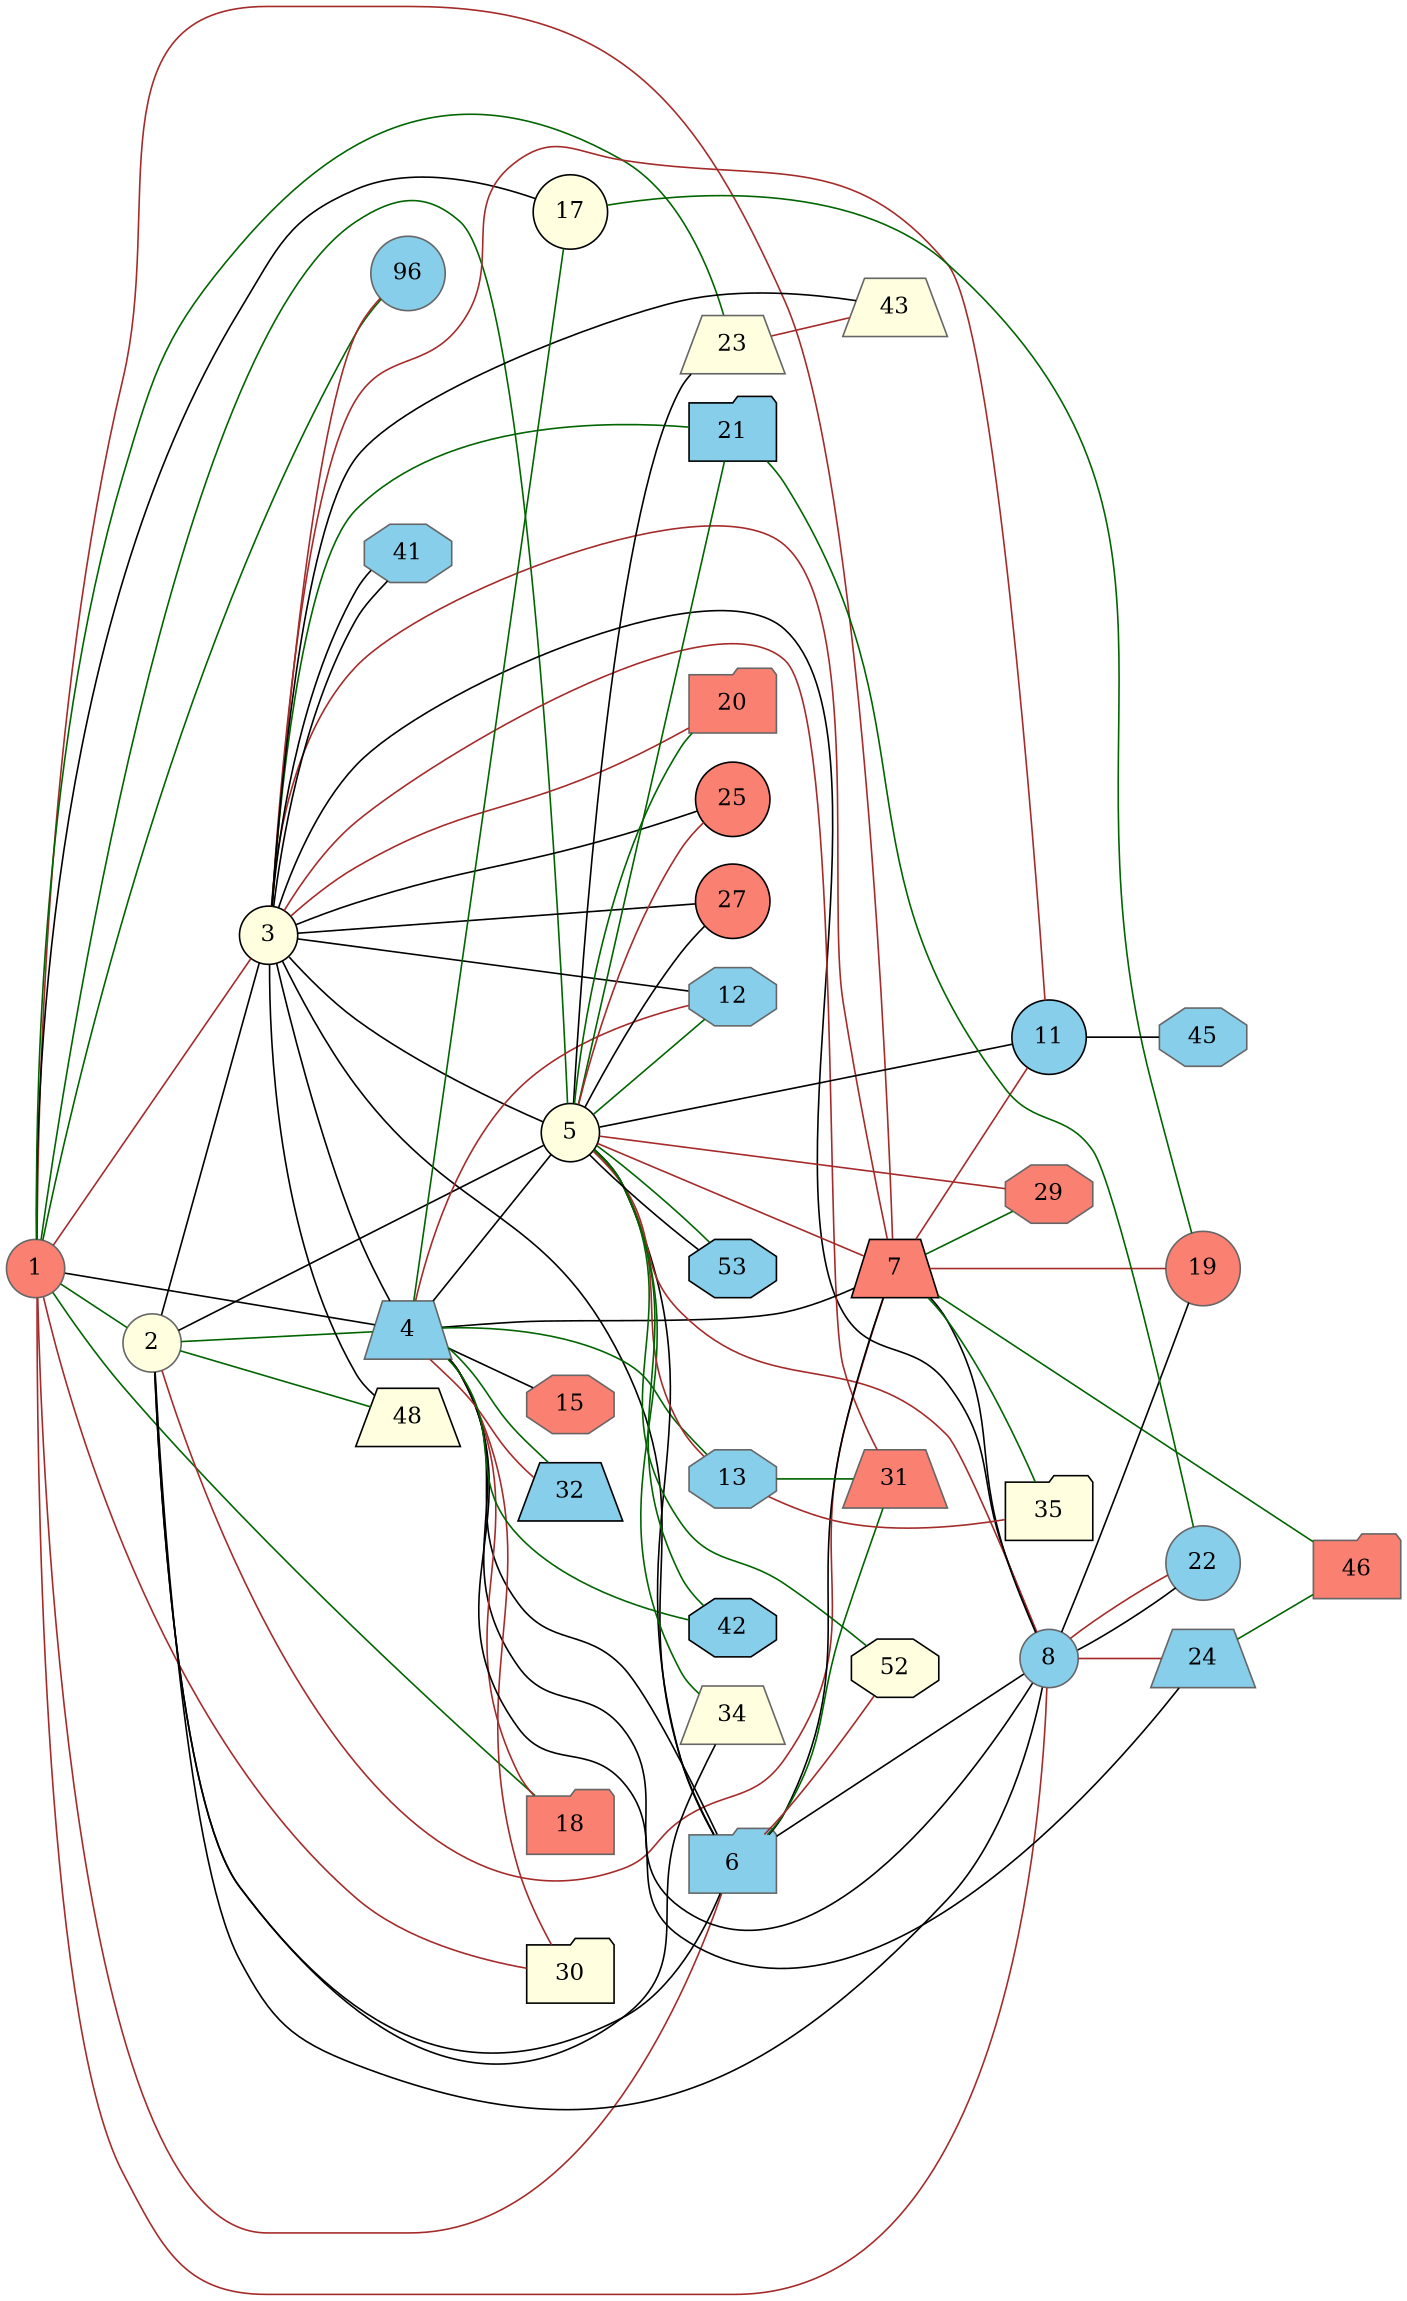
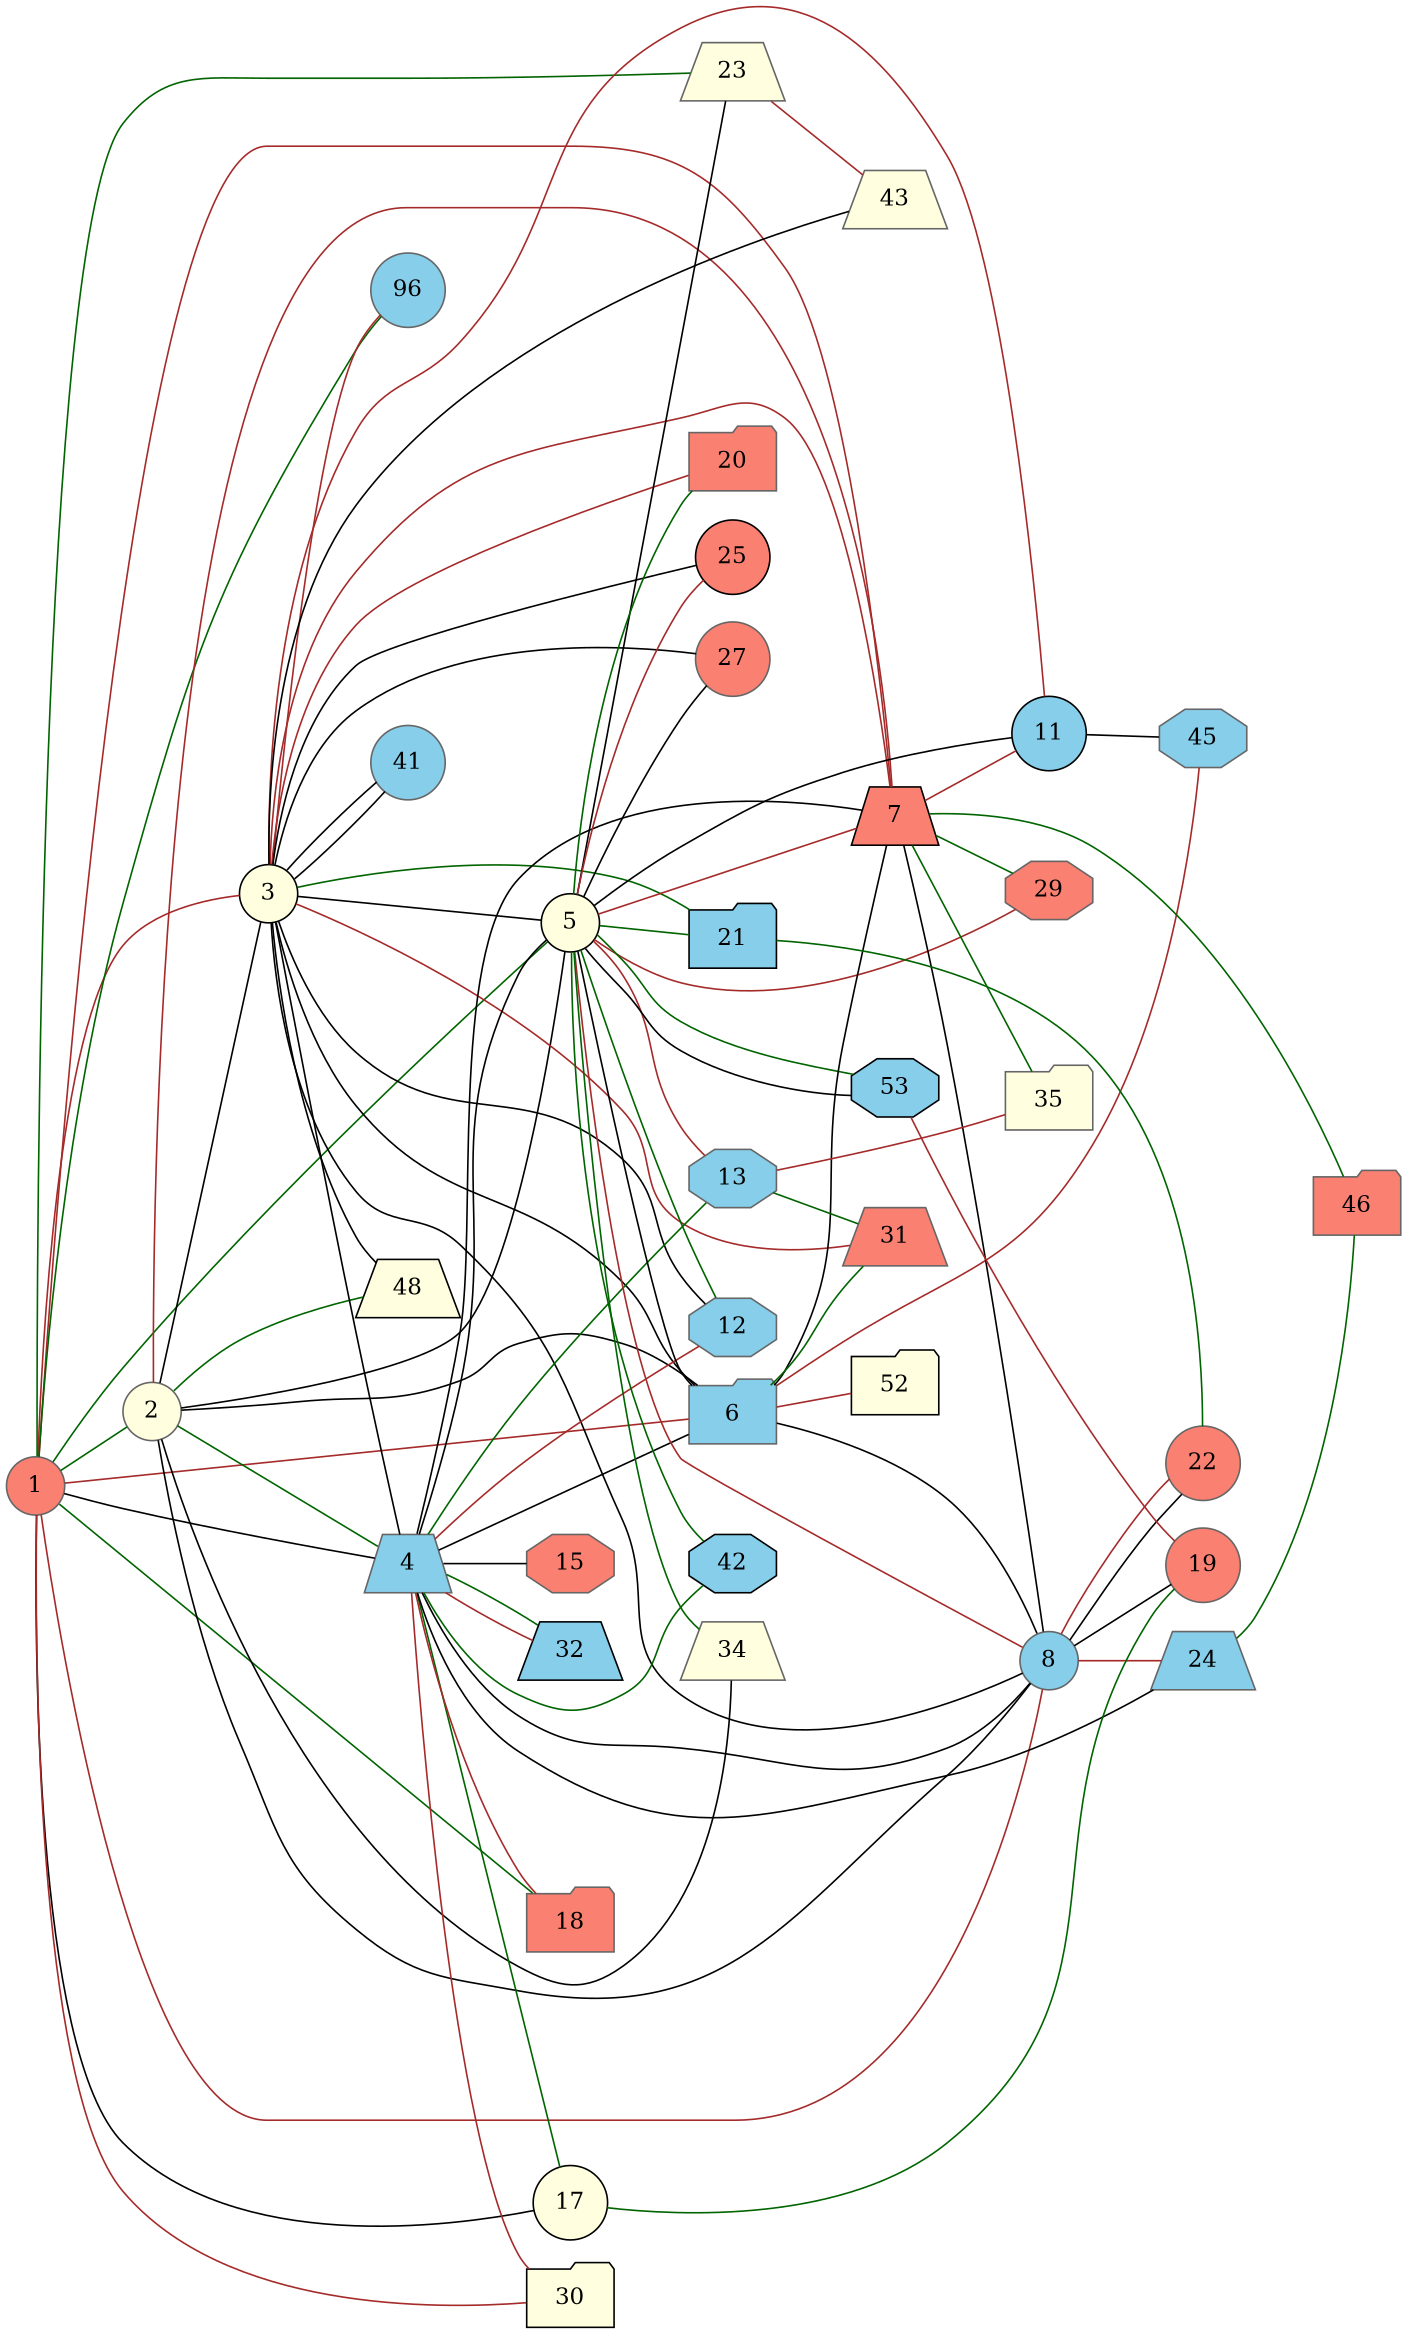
node "41": shape octagon -> circle
node "27": color black -> gray40
edge "45" -- "6": added
edge "7" -- "19": now "53" -- "19"
node "35": color black -> gray40
edge "5" -- "52": removed
node "22": fillcolor skyblue -> salmon
node "52": shape octagon -> folder
